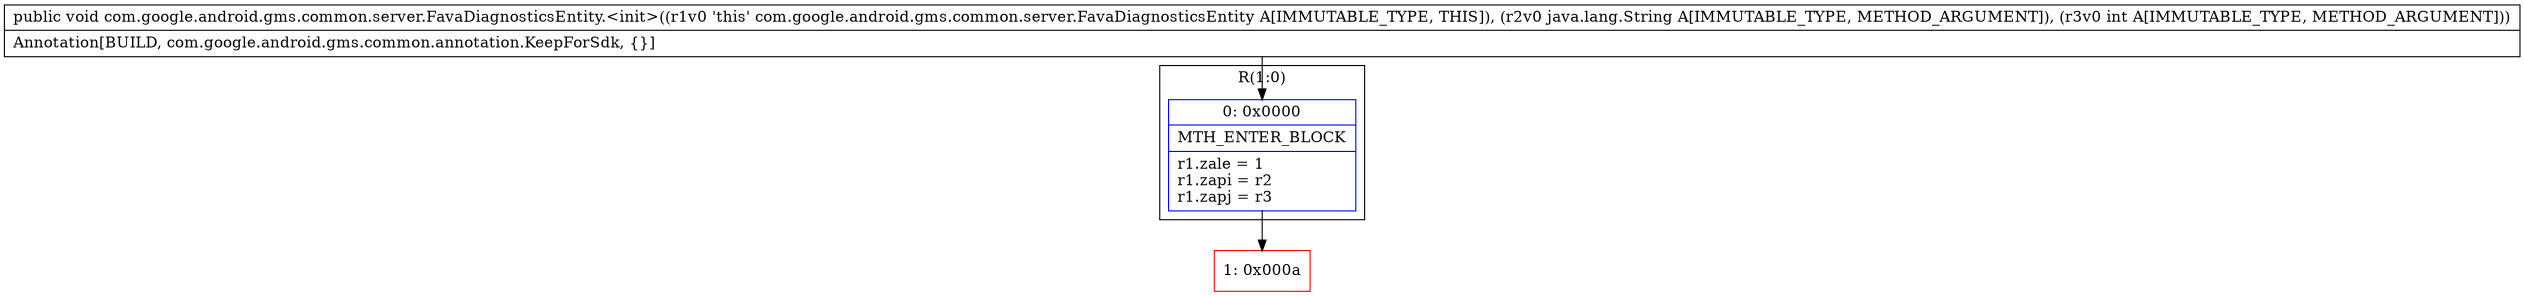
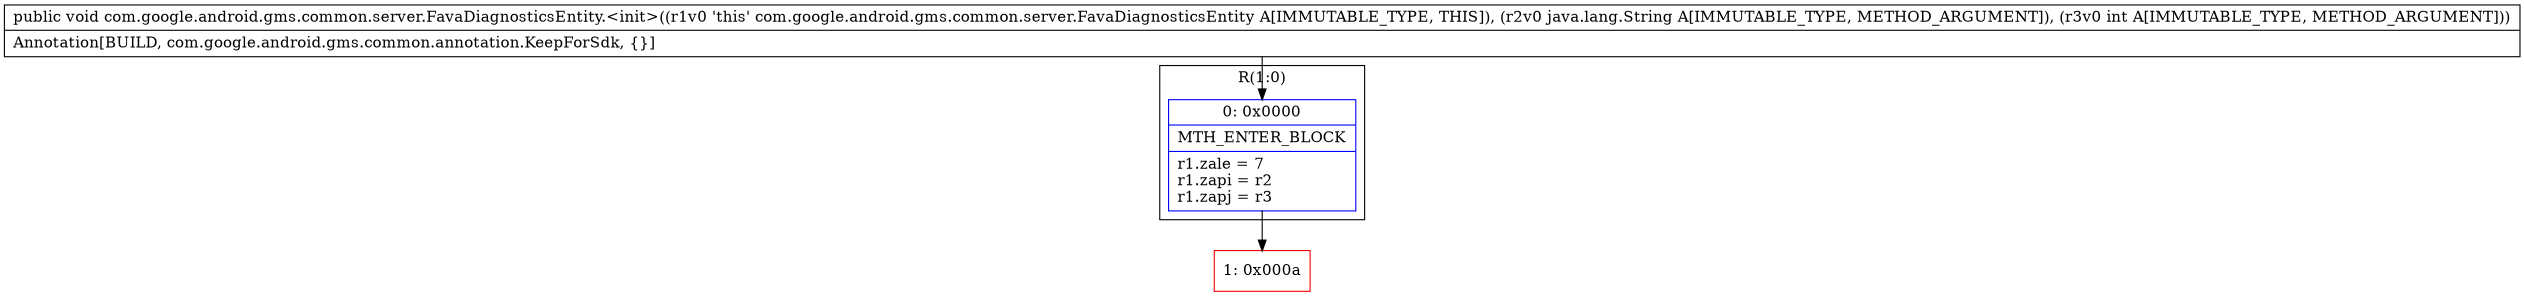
node "0: 0x0000": text "r1.zale = 1" -> "r1.zale = 7"
